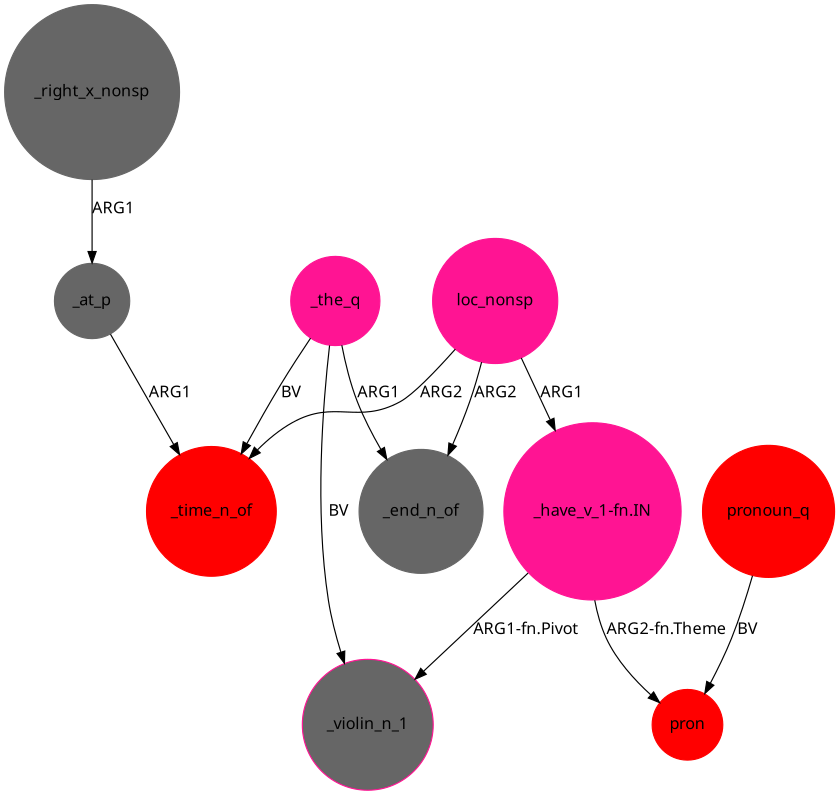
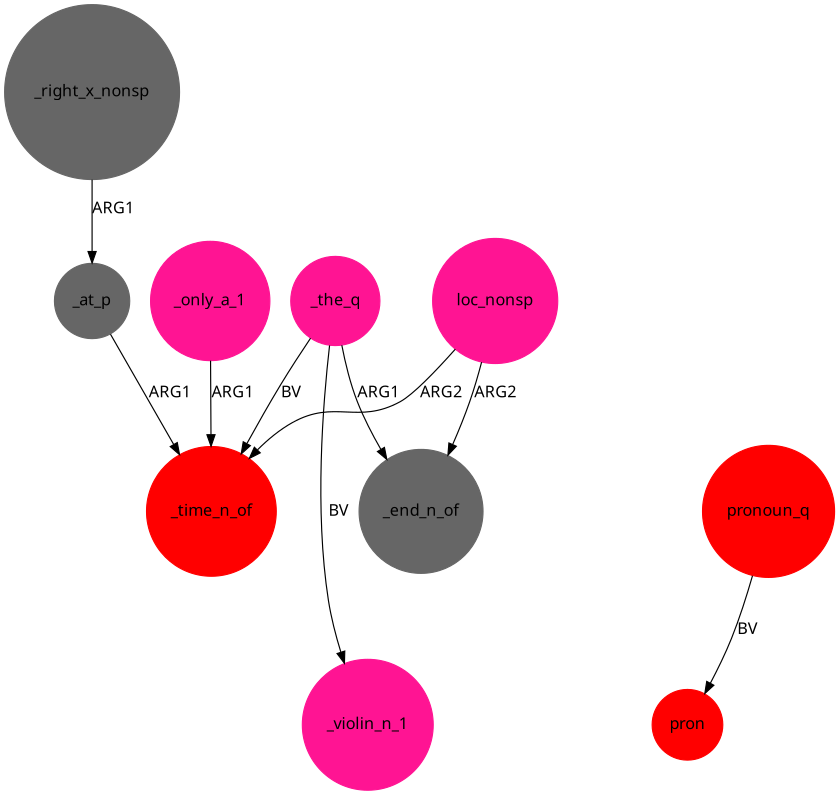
node "_only_a_1": added
node "_have_v_1-fn.IN": removed
node "_violin_n_1": fillcolor gray40 -> deeppink
